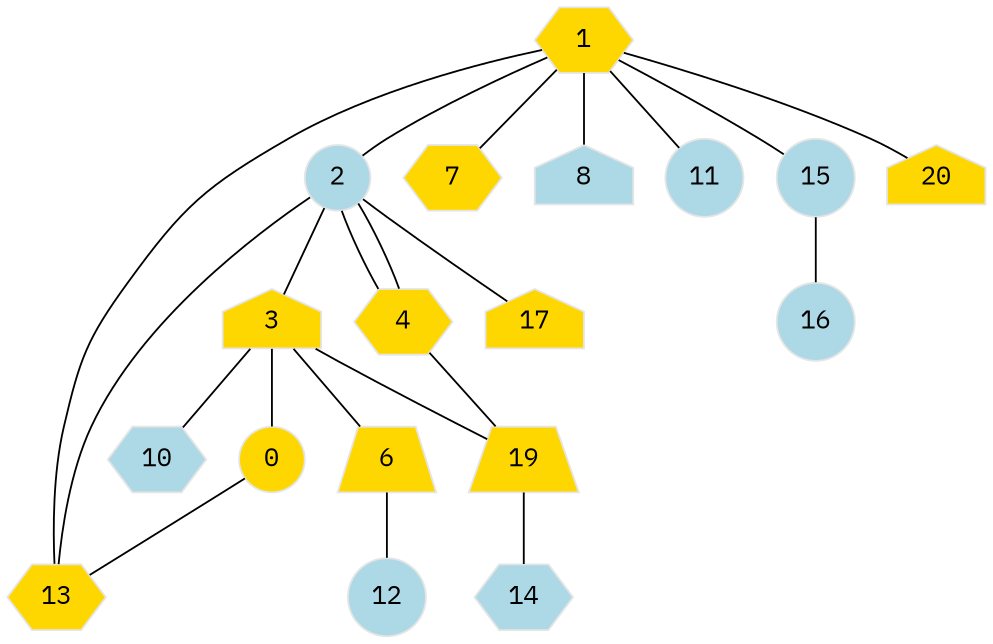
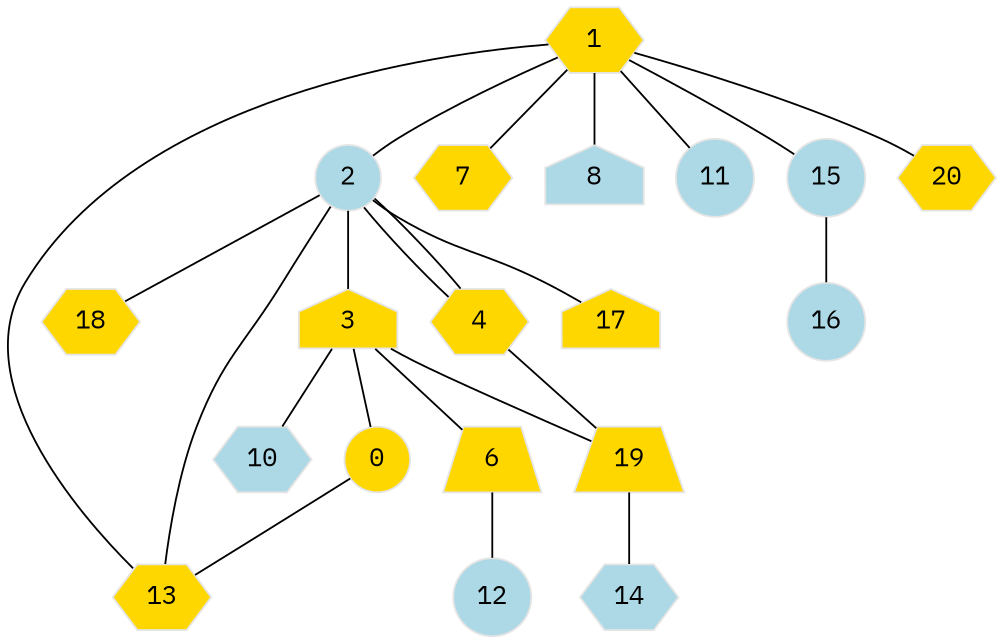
node "20": shape house -> hexagon
node "18": added
